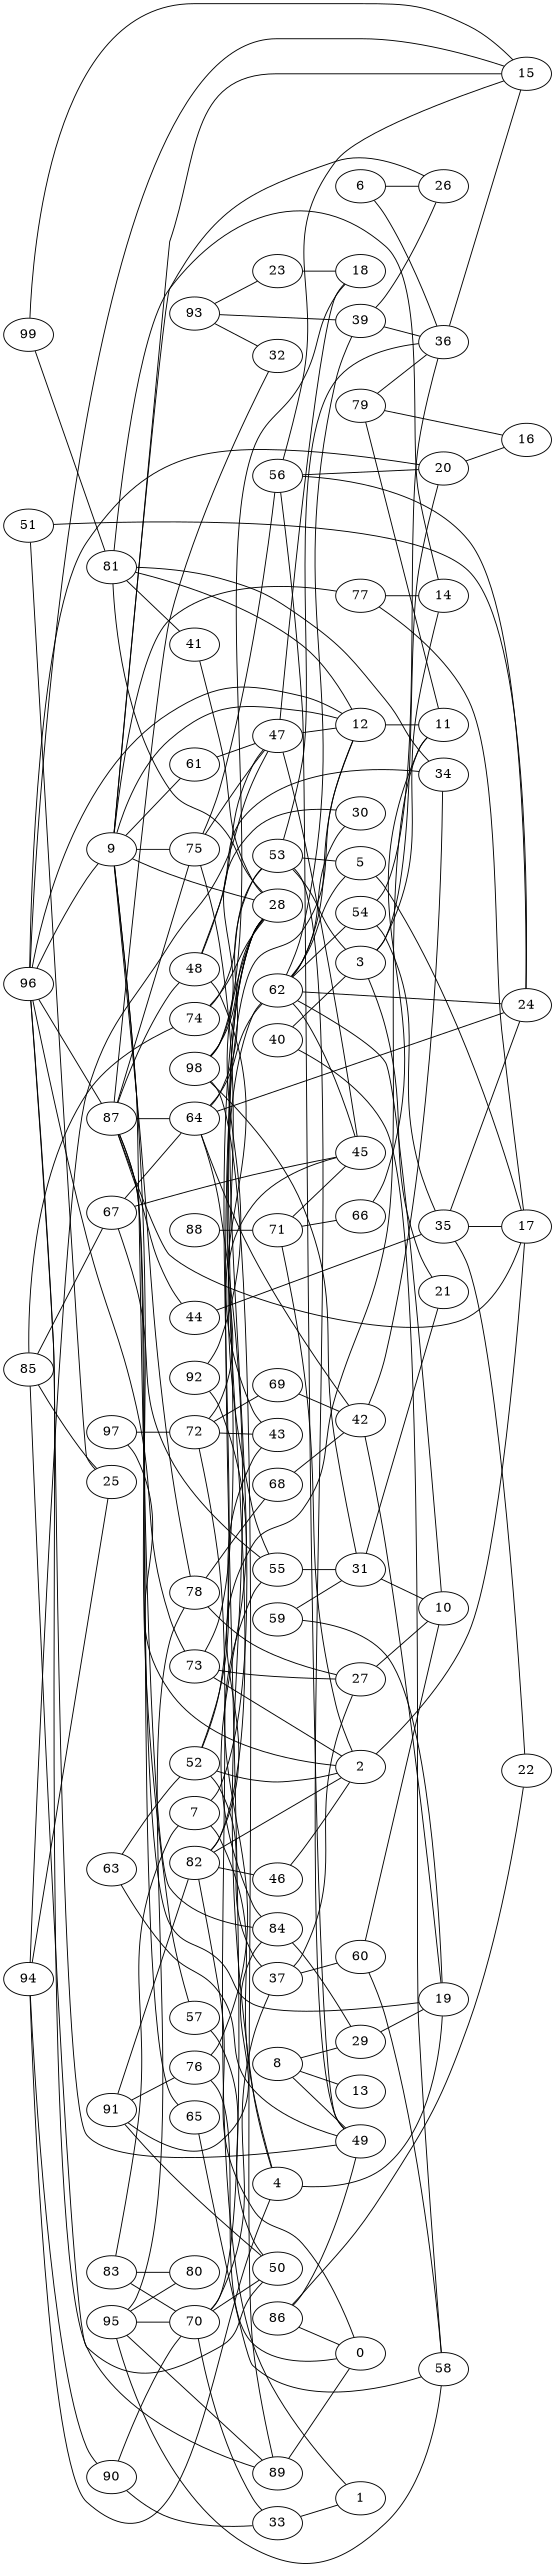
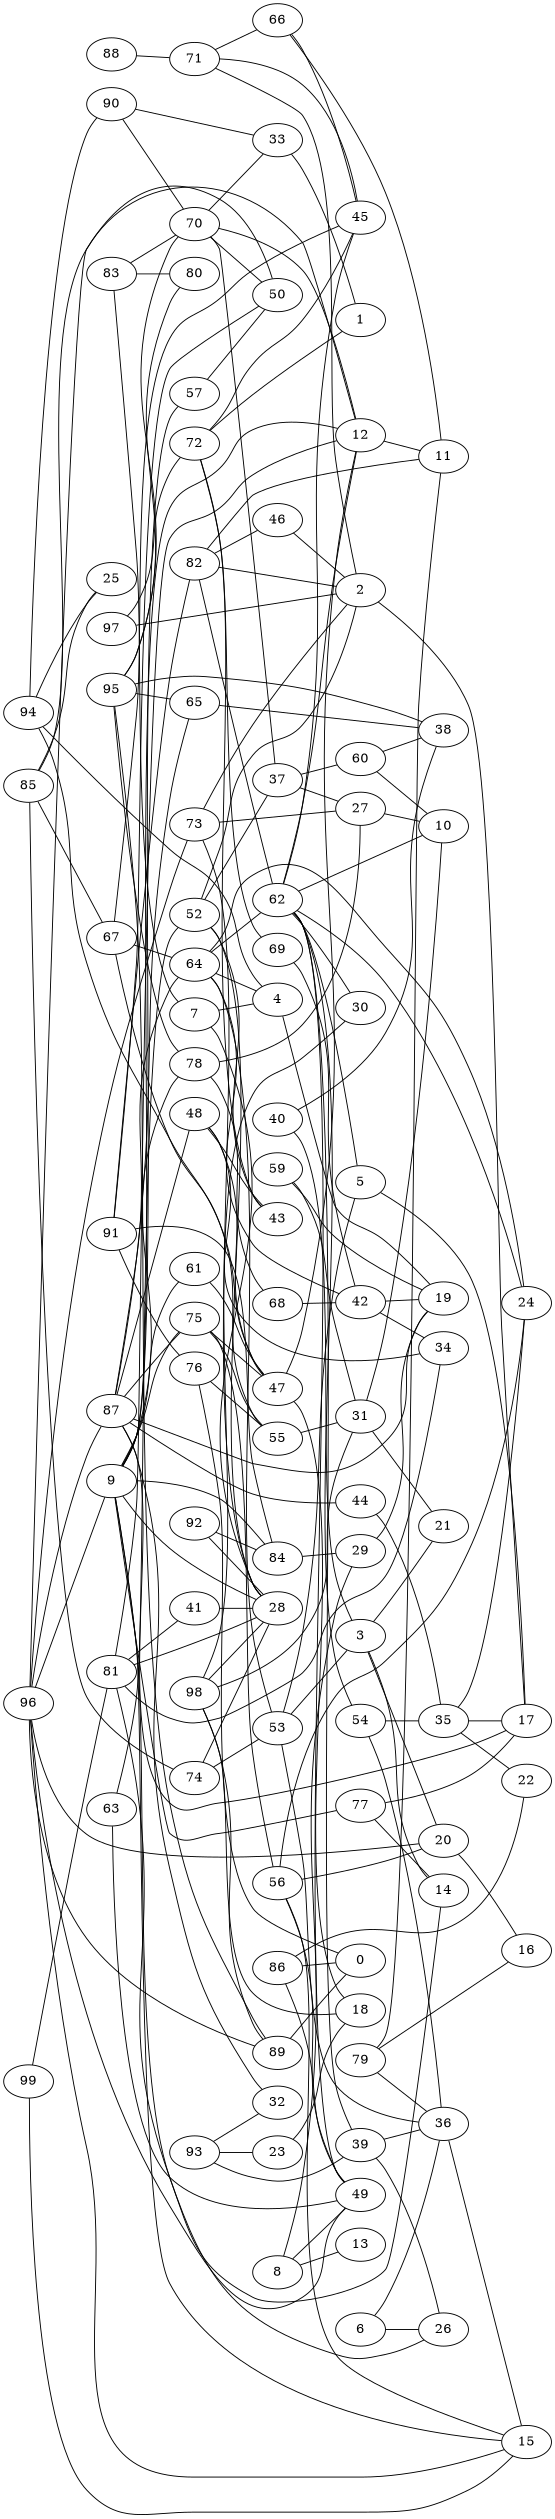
node "51": removed
edge "95" -- "65": added
edge "47" -- "45": now "66" -- "45"
edge "53" -- "49": now "62" -- "49"
edge "82" -- "0": removed
node "58": label "58" -> "38"
